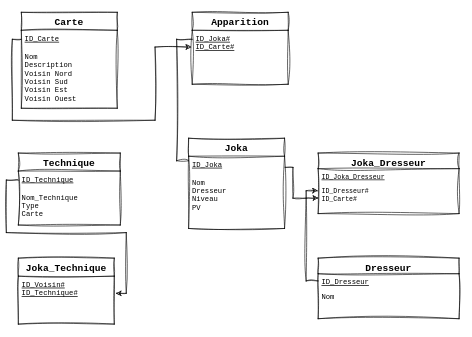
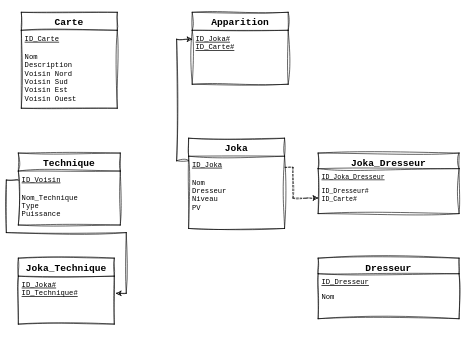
edge "ID_Joka# ID_Carte#" -- "Joka": arrowhead none -> classic
edge "ID_Carte" -> "ID_Joka# ID_Carte#": removed
node "ID_Technique": label "ID_Technique" -> "ID_Voisin"
edge "ID_Joka" -> "ID_Dresseur# ID_Carte#": style solid -> dashed
node "Nom_Technique Type Carte": label "Nom_Technique Type Carte" -> "Nom_Technique Type Puissance"
edge "ID_Dresseur" -> "ID_Dresseur# ID_Carte#": removed
node "ID_Voisin# ID_Technique#": label "ID_Voisin# ID_Technique#" -> "ID_Joka# ID_Technique#"
